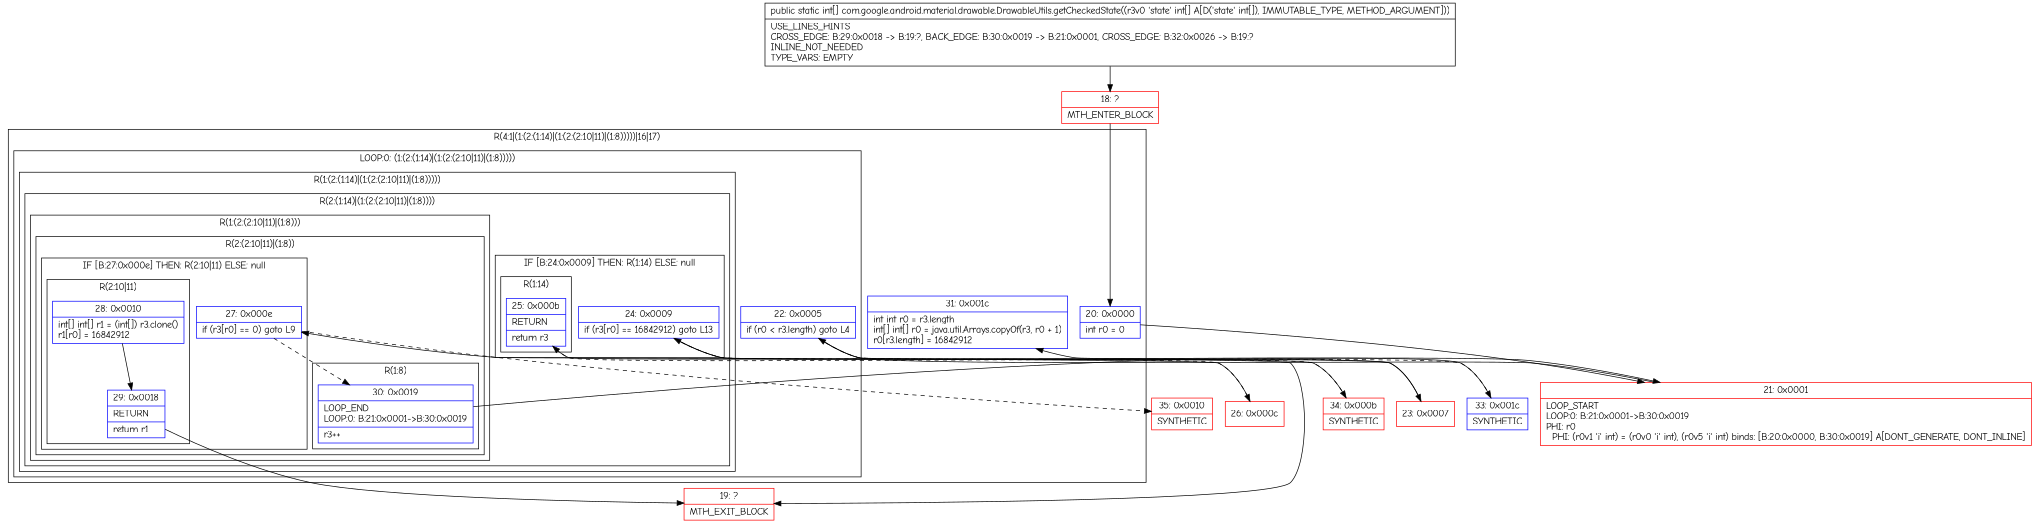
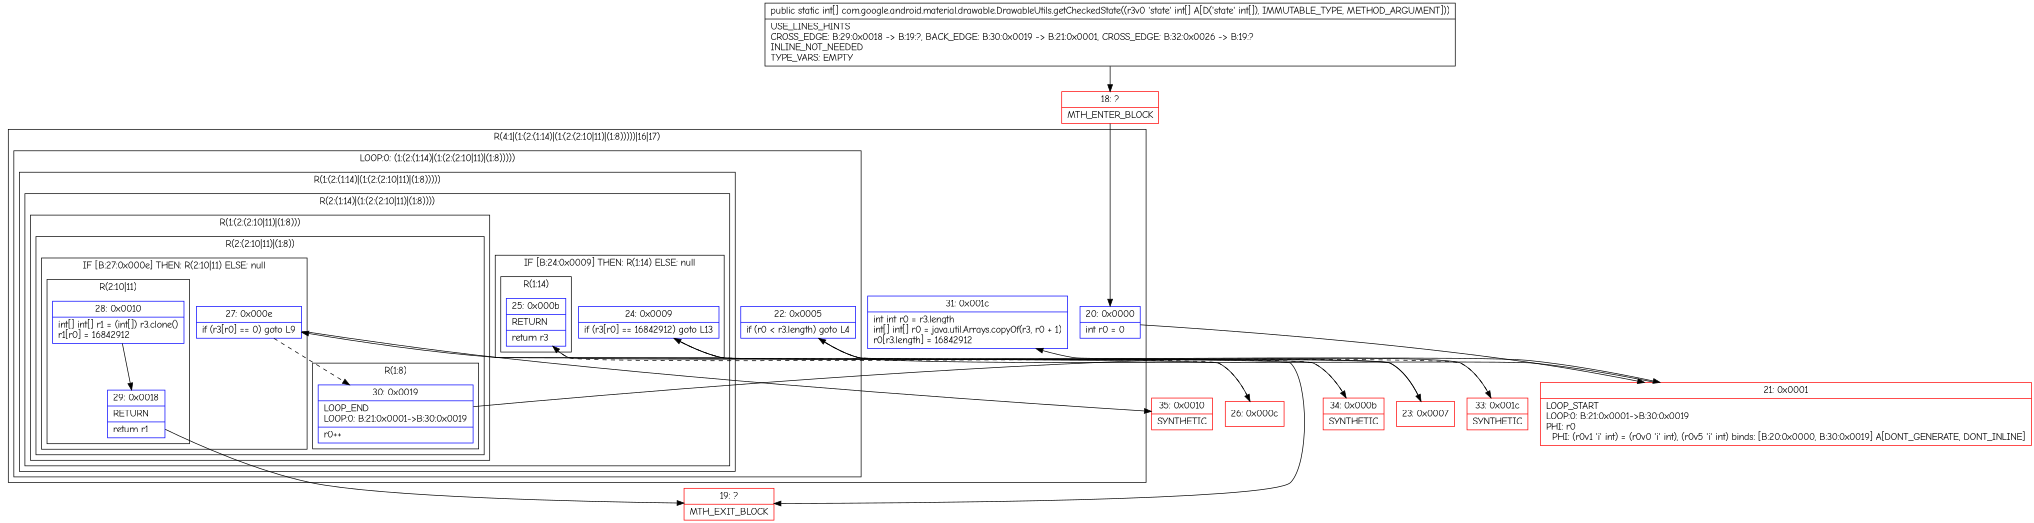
edge "27: 0x000e" -> "35: 0x0010": style dashed -> solid
node "33: 0x001c": color blue -> red
node "30: 0x0019": text "r3++" -> "r0++"
